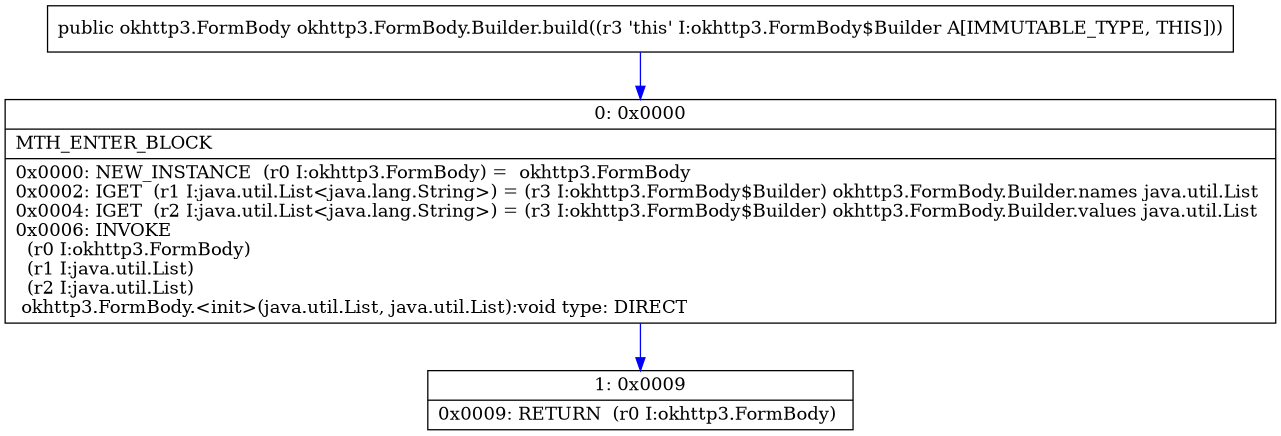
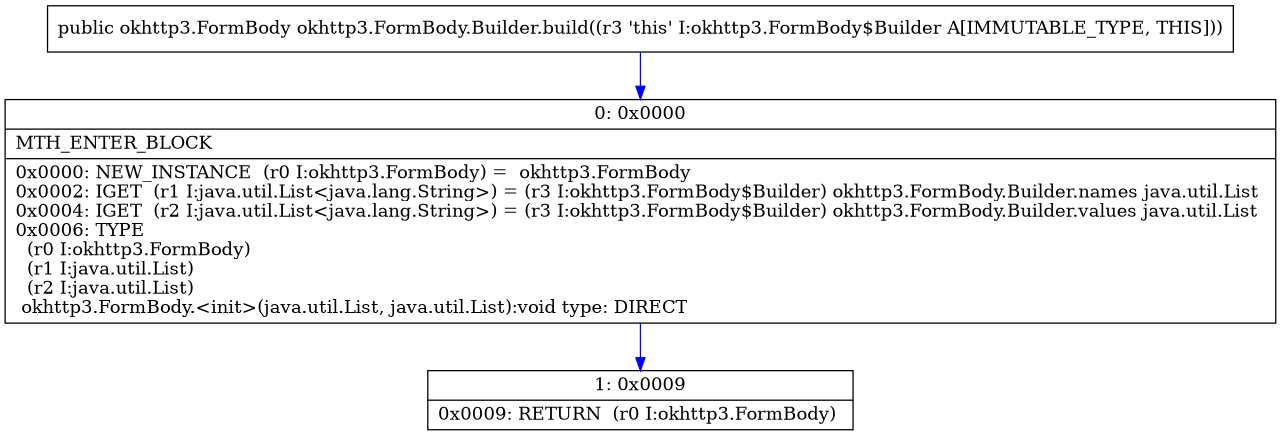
node "0: 0x0000": text "0x0006: INVOKE" -> "0x0006: TYPE"
